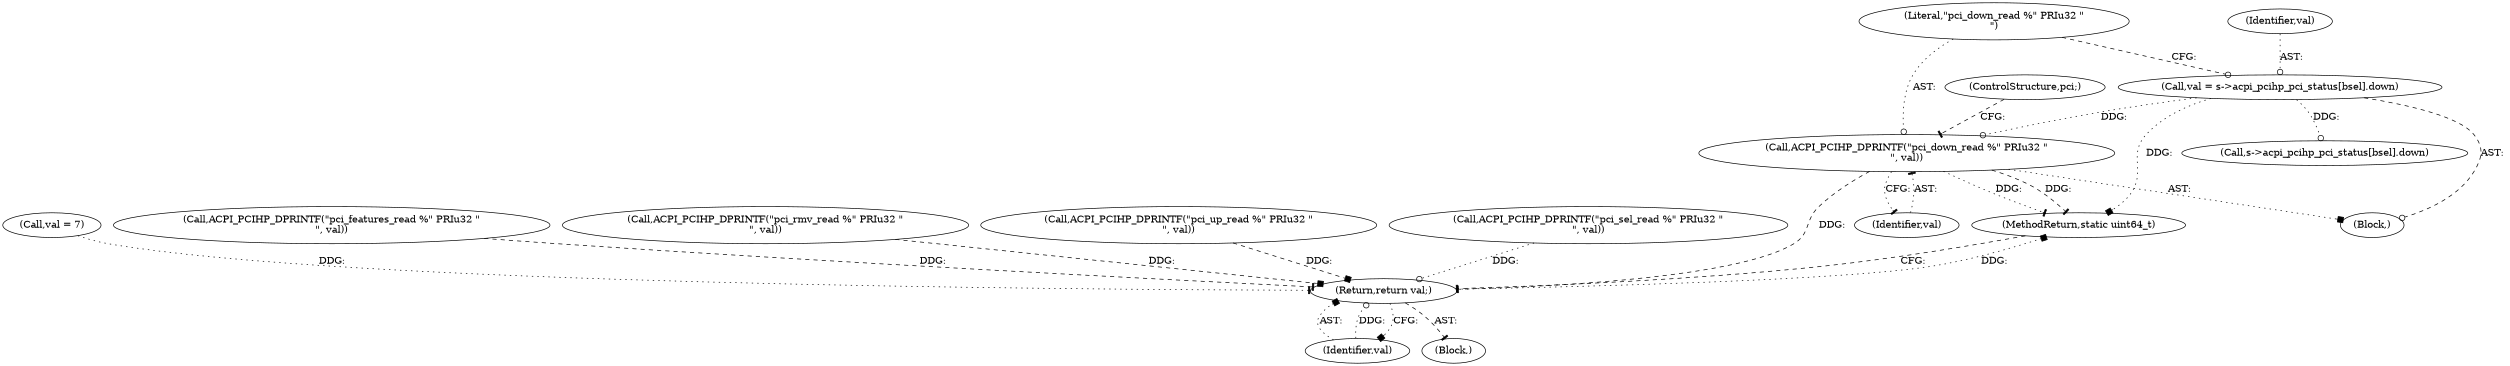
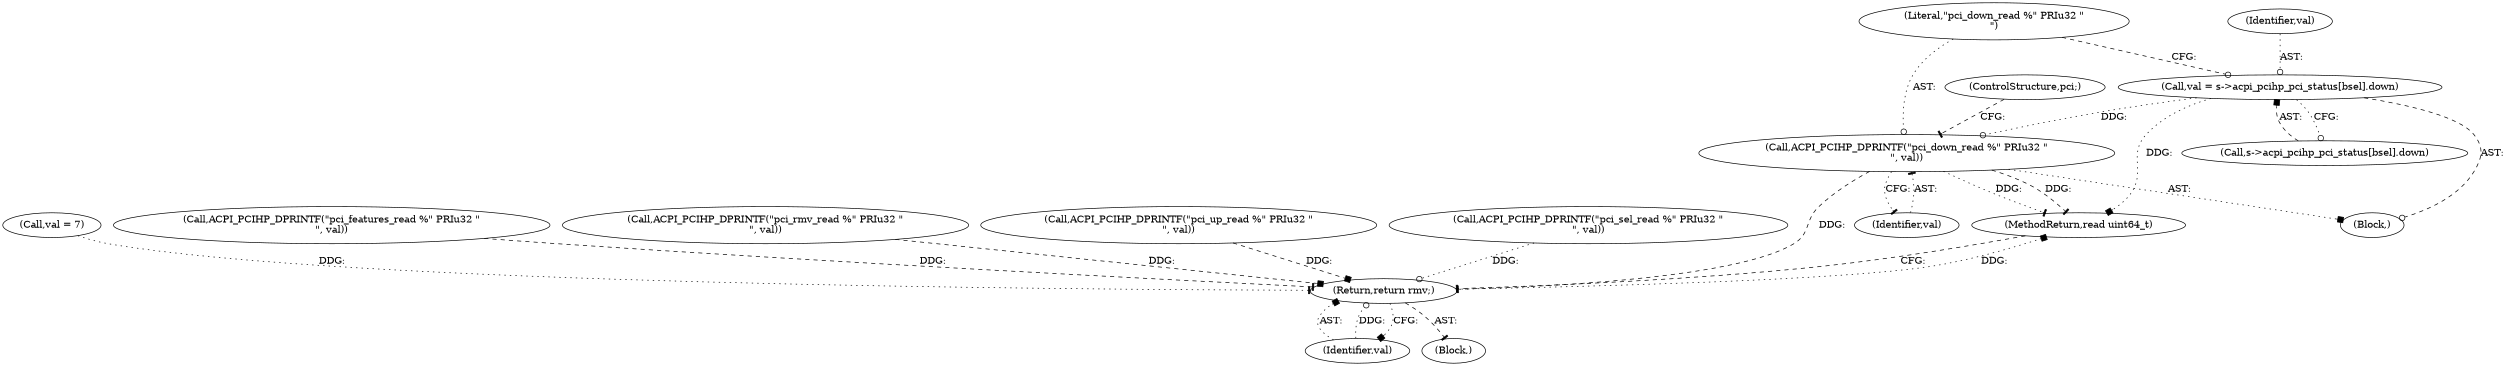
edge "(Call,val = s->acpi_pcihp_pci_status[bsel].down)" -> "(Call,s->acpi_pcihp_pci_status[bsel].down)": label "DDG: " -> "CFG: "
edge "(Call,s->acpi_pcihp_pci_status[bsel].down)" -> "(Call,val = s->acpi_pcihp_pci_status[bsel].down)": added, label "AST:"
node "(MethodReturn,static uint64_t)": label "(MethodReturn,static uint64_t)" -> "(MethodReturn,read uint64_t)"
node "(Return,return val;)": label "(Return,return val;)" -> "(Return,return rmv;)"
